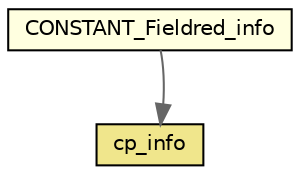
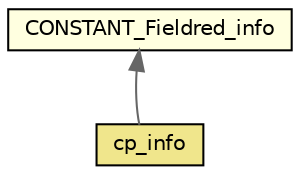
edge "CONSTANT_Fieldred_info" -> "cp_info": reversed
